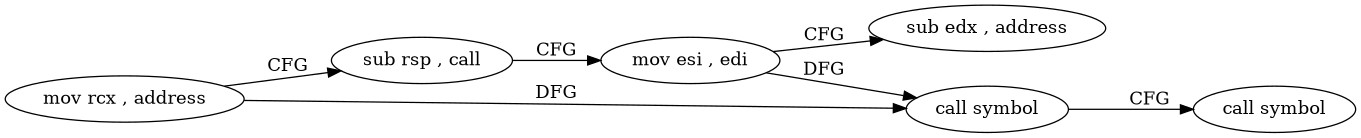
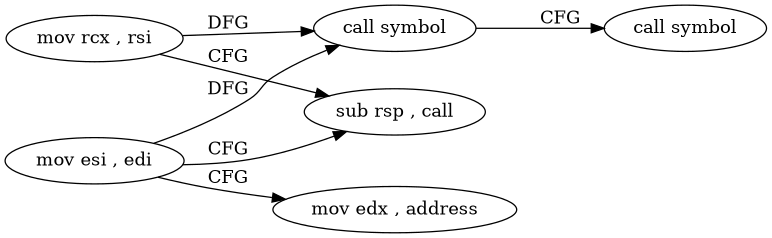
node "sub edx , address": label "sub edx , address" -> "mov edx , address"
edge "sub rsp , call" -> "mov esi , edi": reversed
node "mov rcx , address": label "mov rcx , address" -> "mov rcx , rsi"
